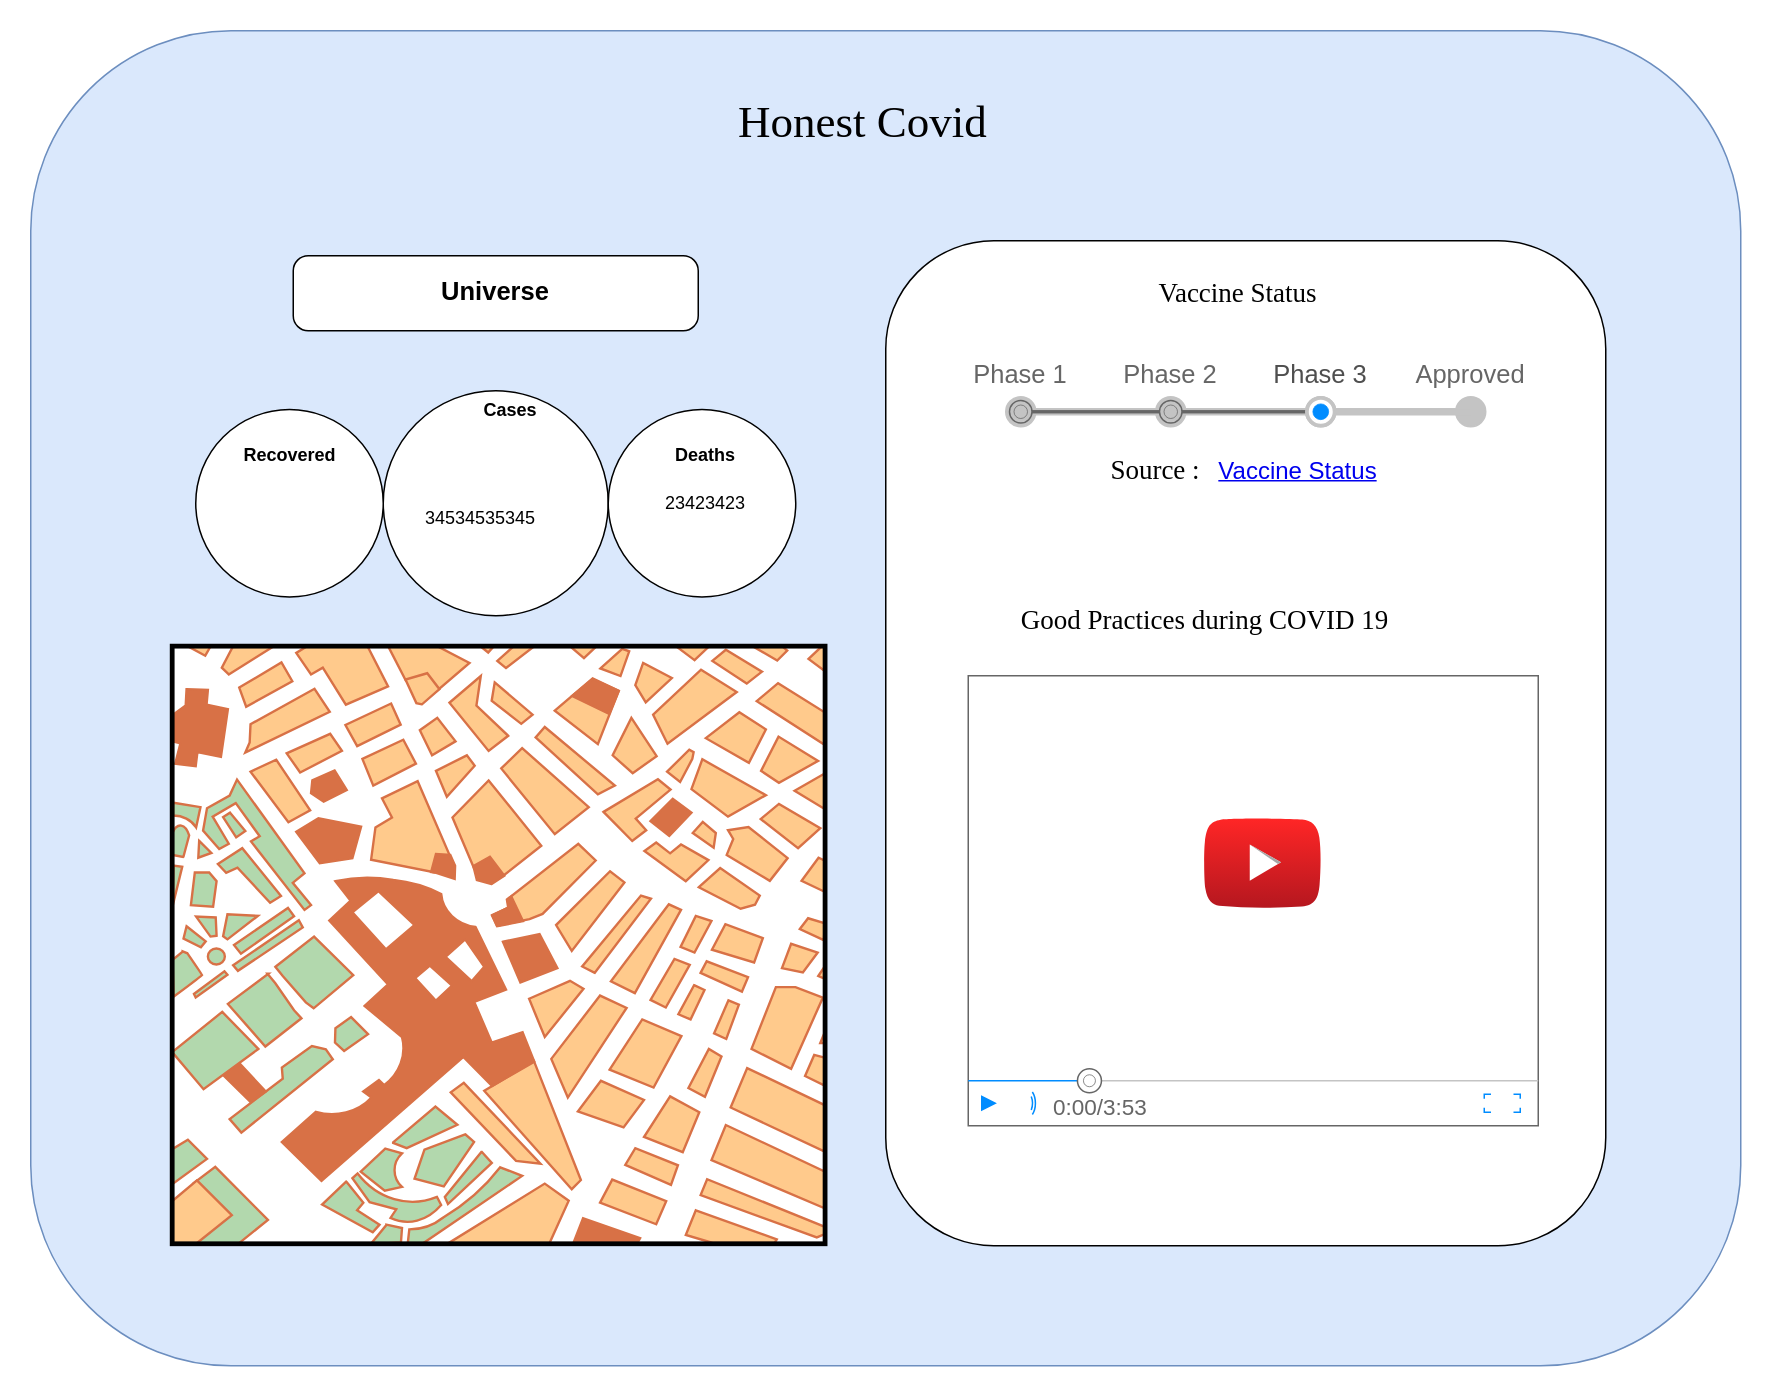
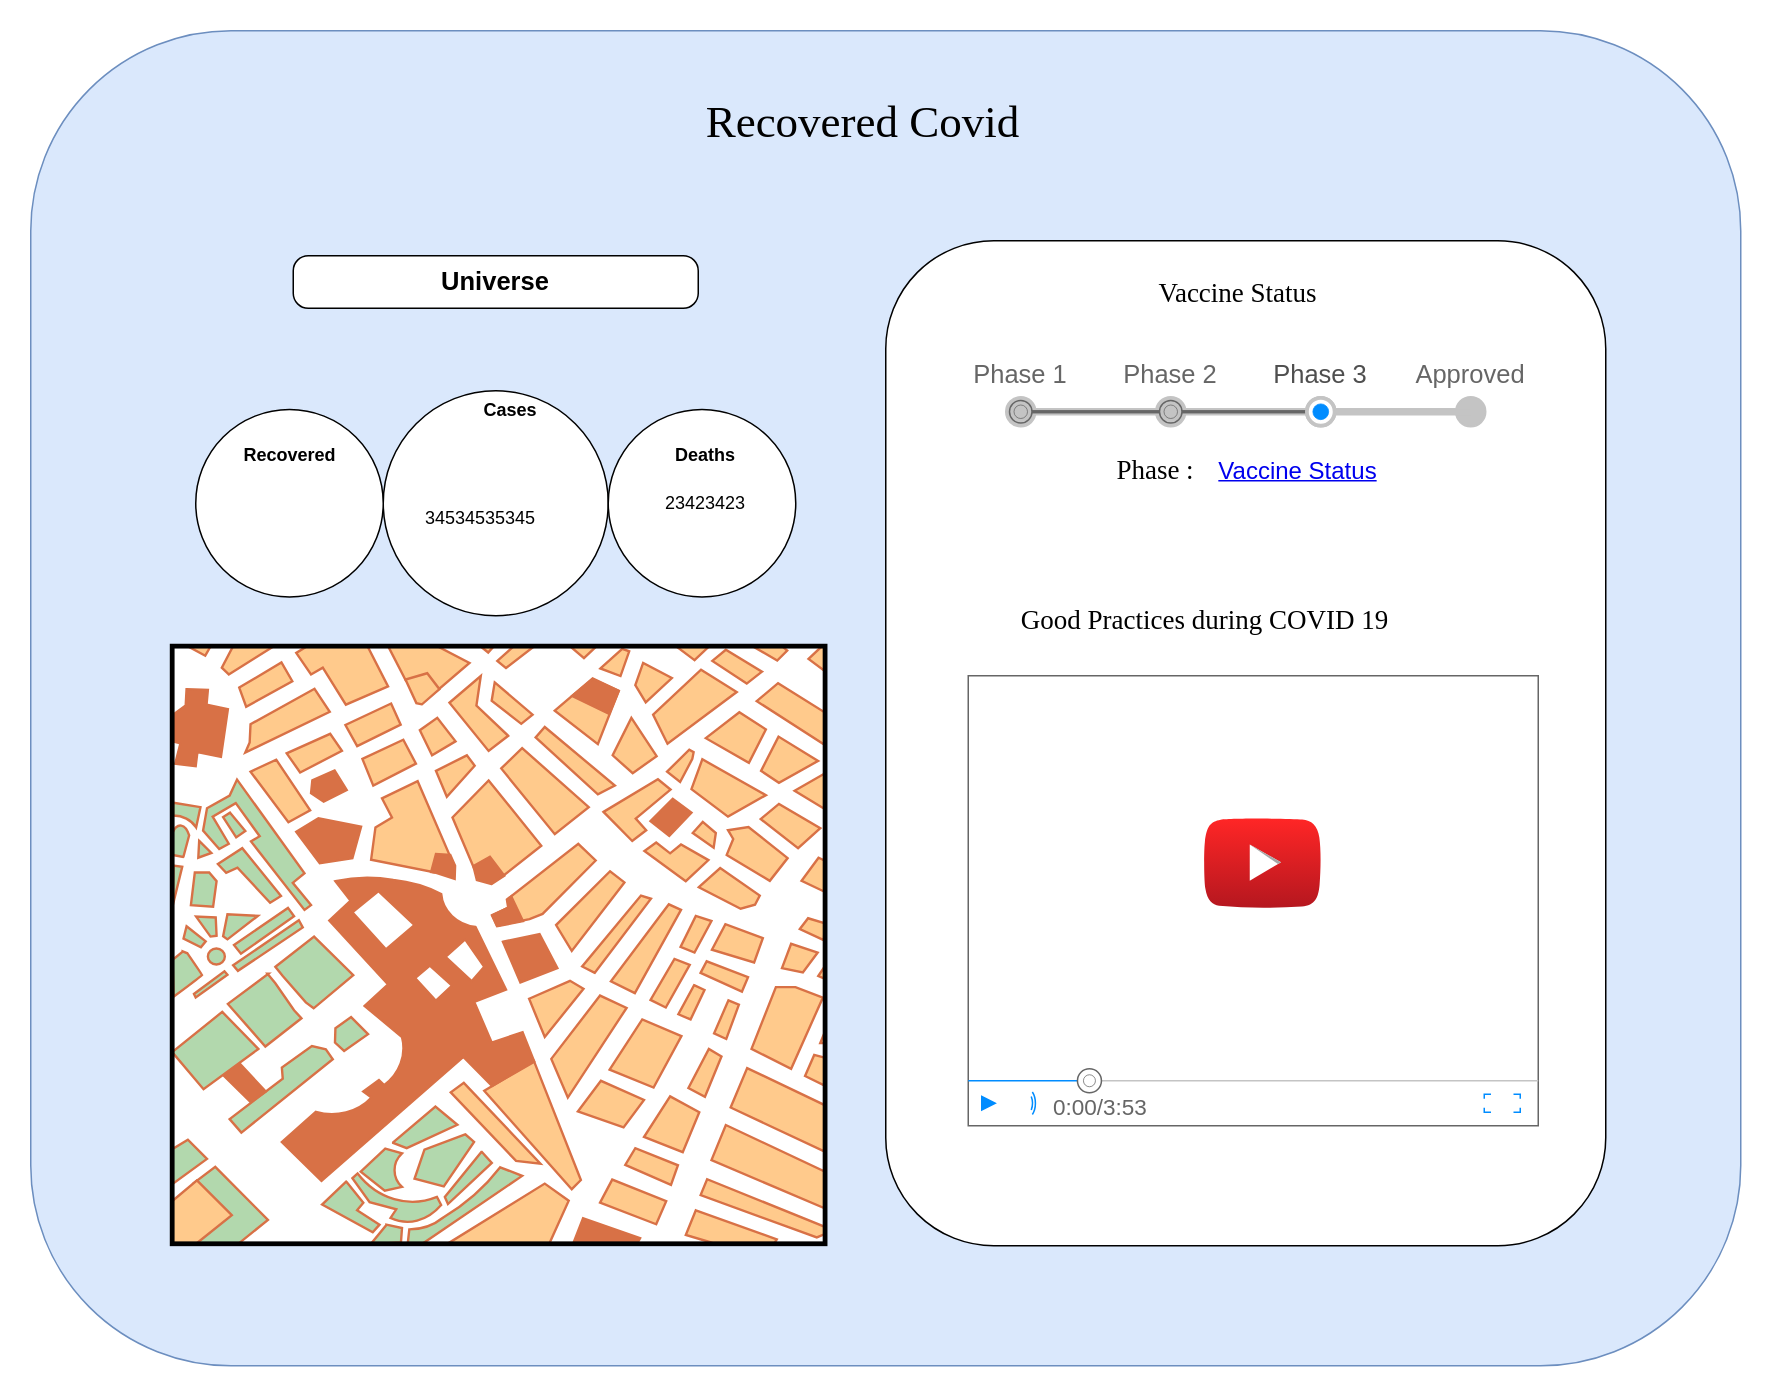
node "Honest Covid": label "Honest Covid" -> "Recovered Covid"
node "Universe": size 405x75 -> 405x53
node "Source :": label "Source :" -> "Phase :"
